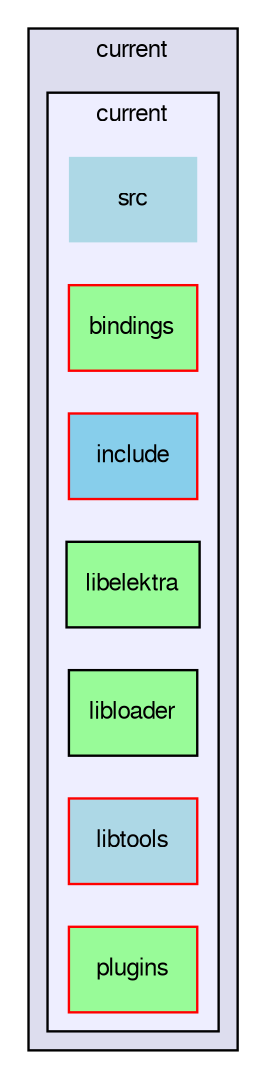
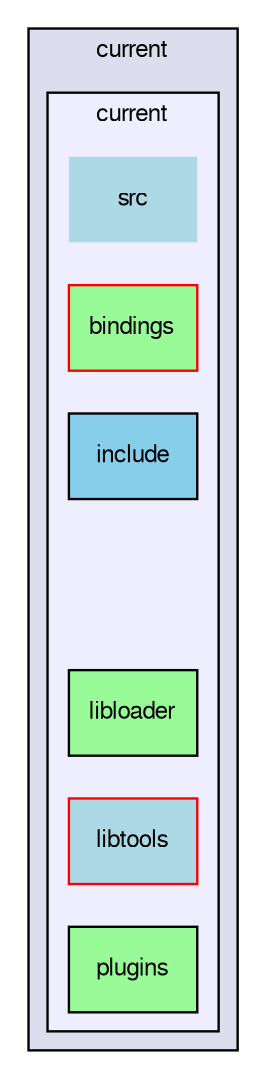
node "include": color red -> black
node "libelektra": removed
node "plugins": color red -> black
